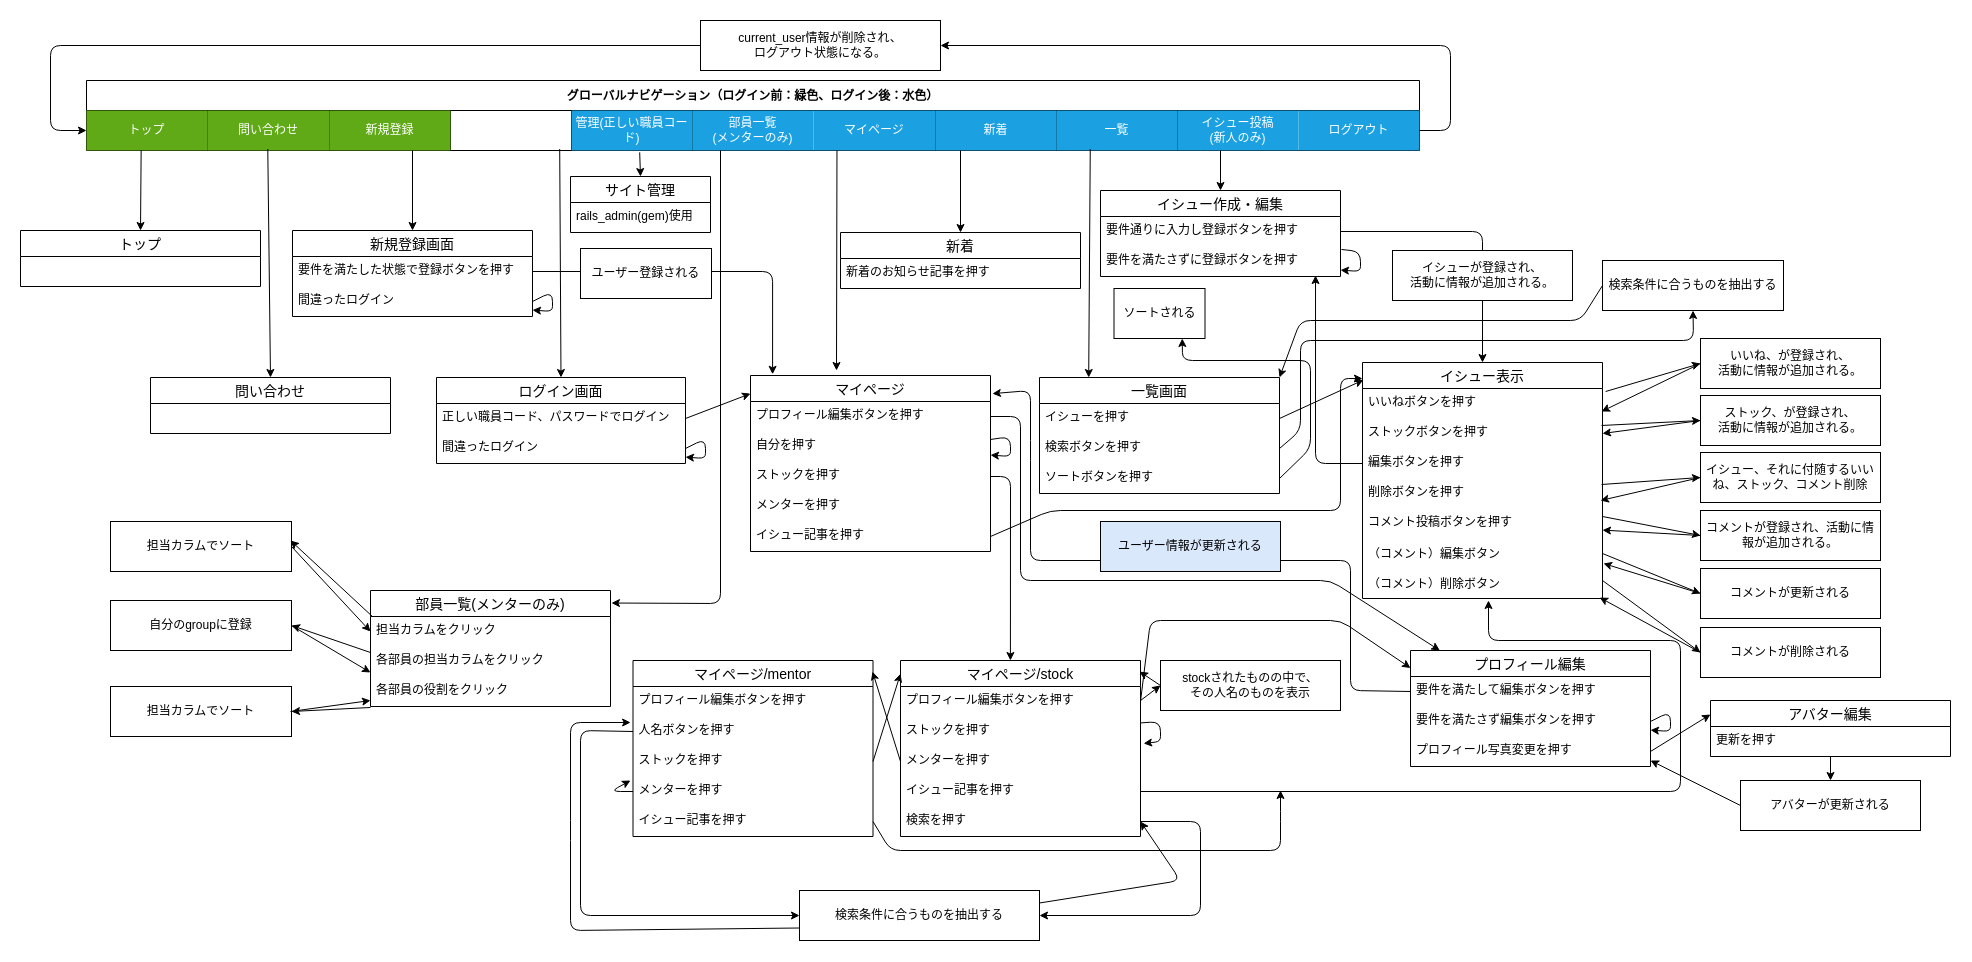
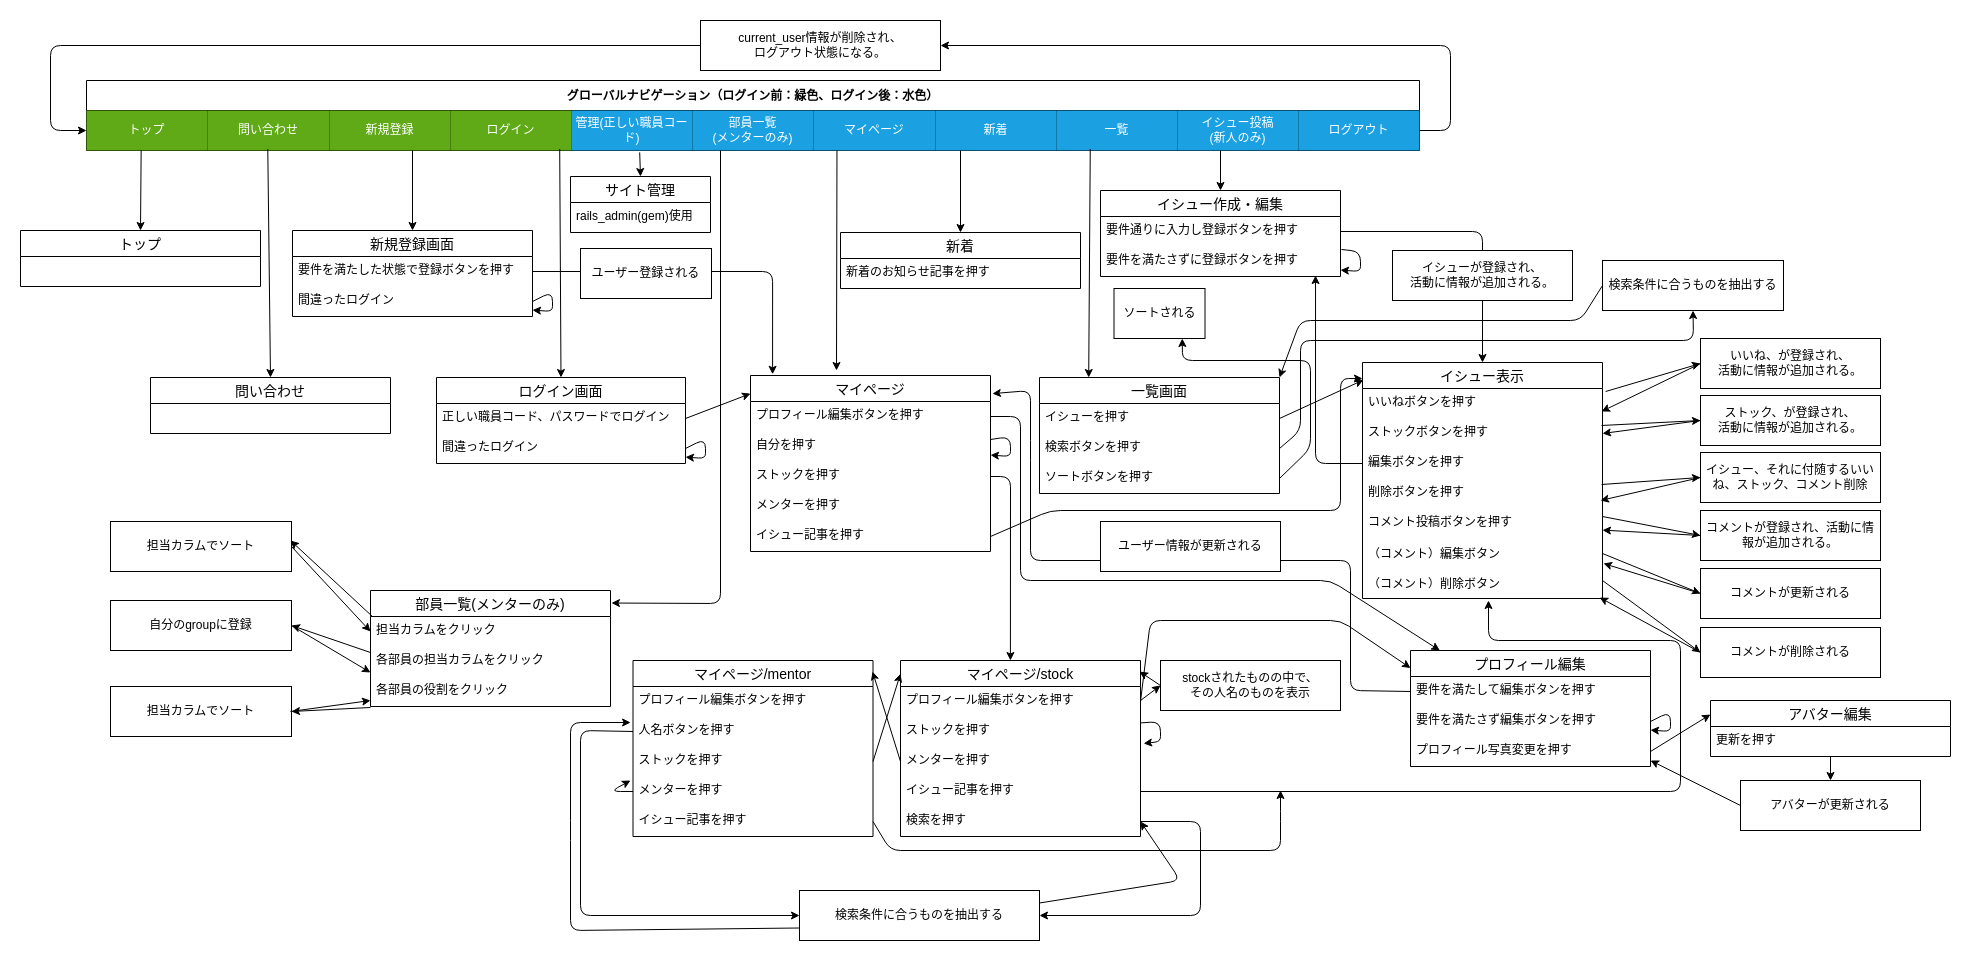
node "ログイン": added
node "ユーザー情報が更新される": fillcolor #dae8fc -> #ffffff
